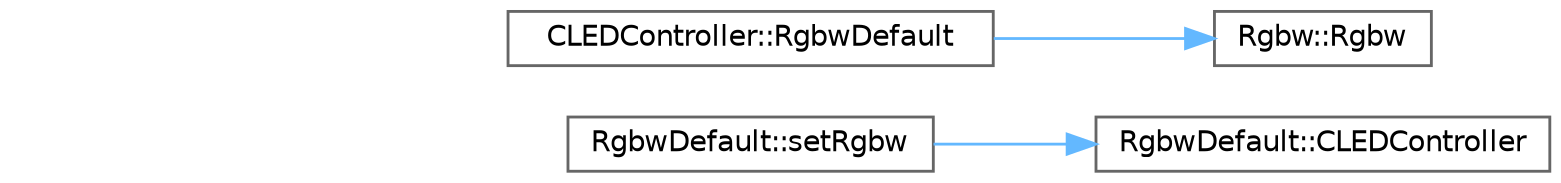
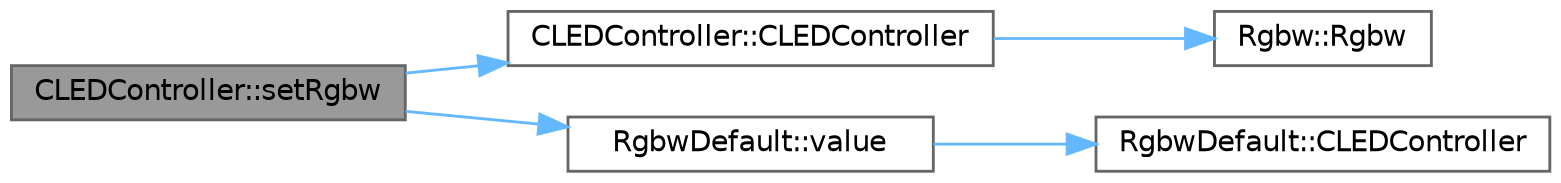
node "CLEDController::RgbwDefault": label "CLEDController::RgbwDefault" -> "CLEDController::CLEDController"
node "CLEDController::setRgbw": added
node "RgbwDefault::setRgbw": label "RgbwDefault::setRgbw" -> "RgbwDefault::value"
